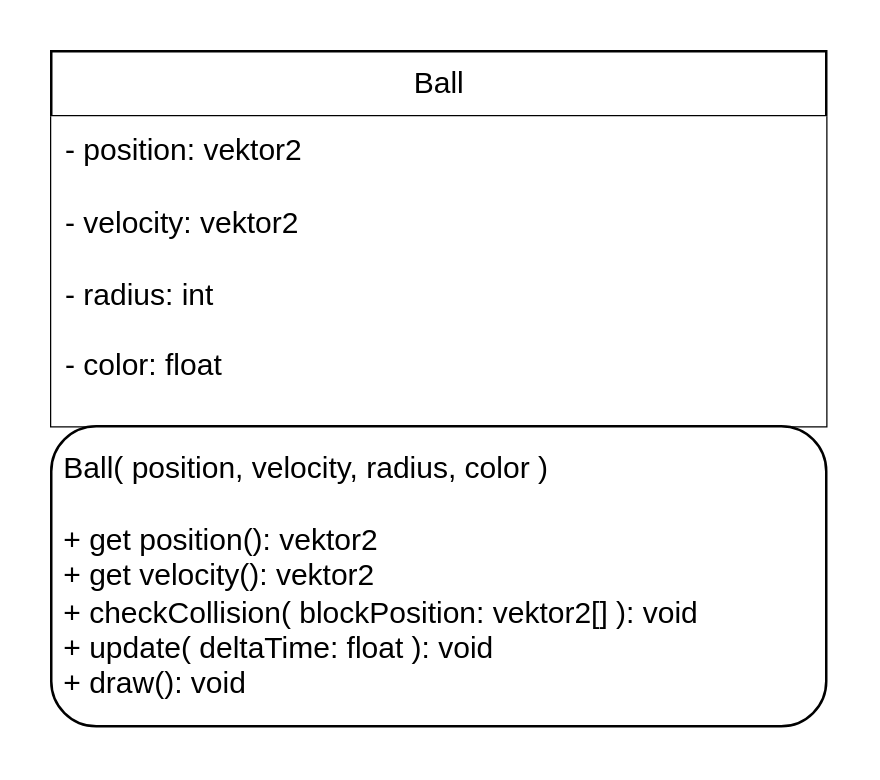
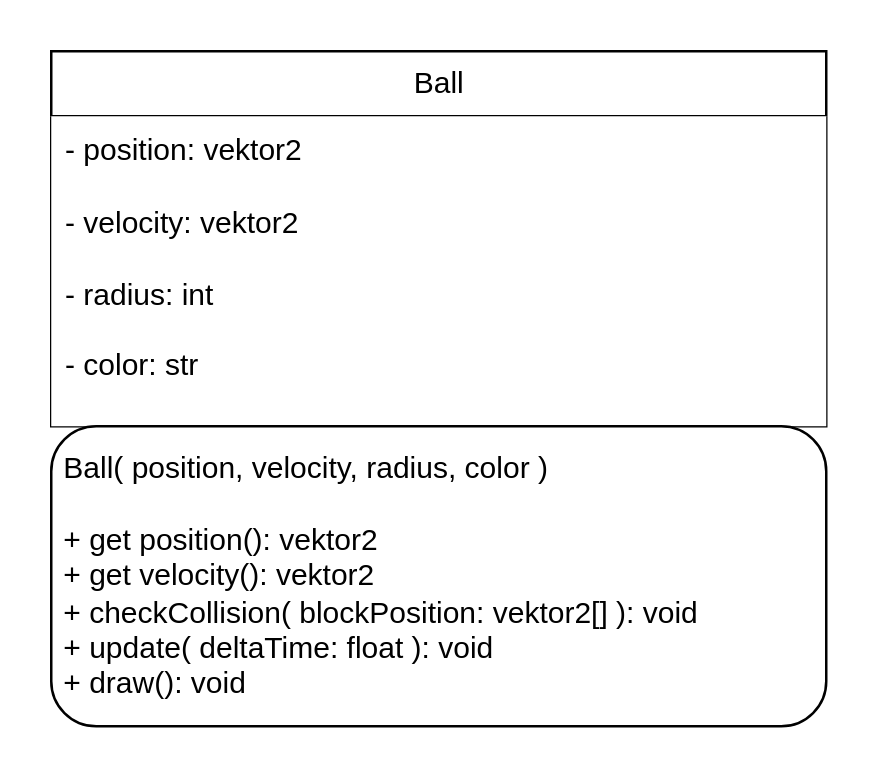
node "- position: vektor2 - velocity: vektor2 - radius: int - color: float": label "- position: vektor2 - velocity: vektor2 - radius: int - color: float" -> "- position: vektor2 - velocity: vektor2 - radius: int - color: str"
